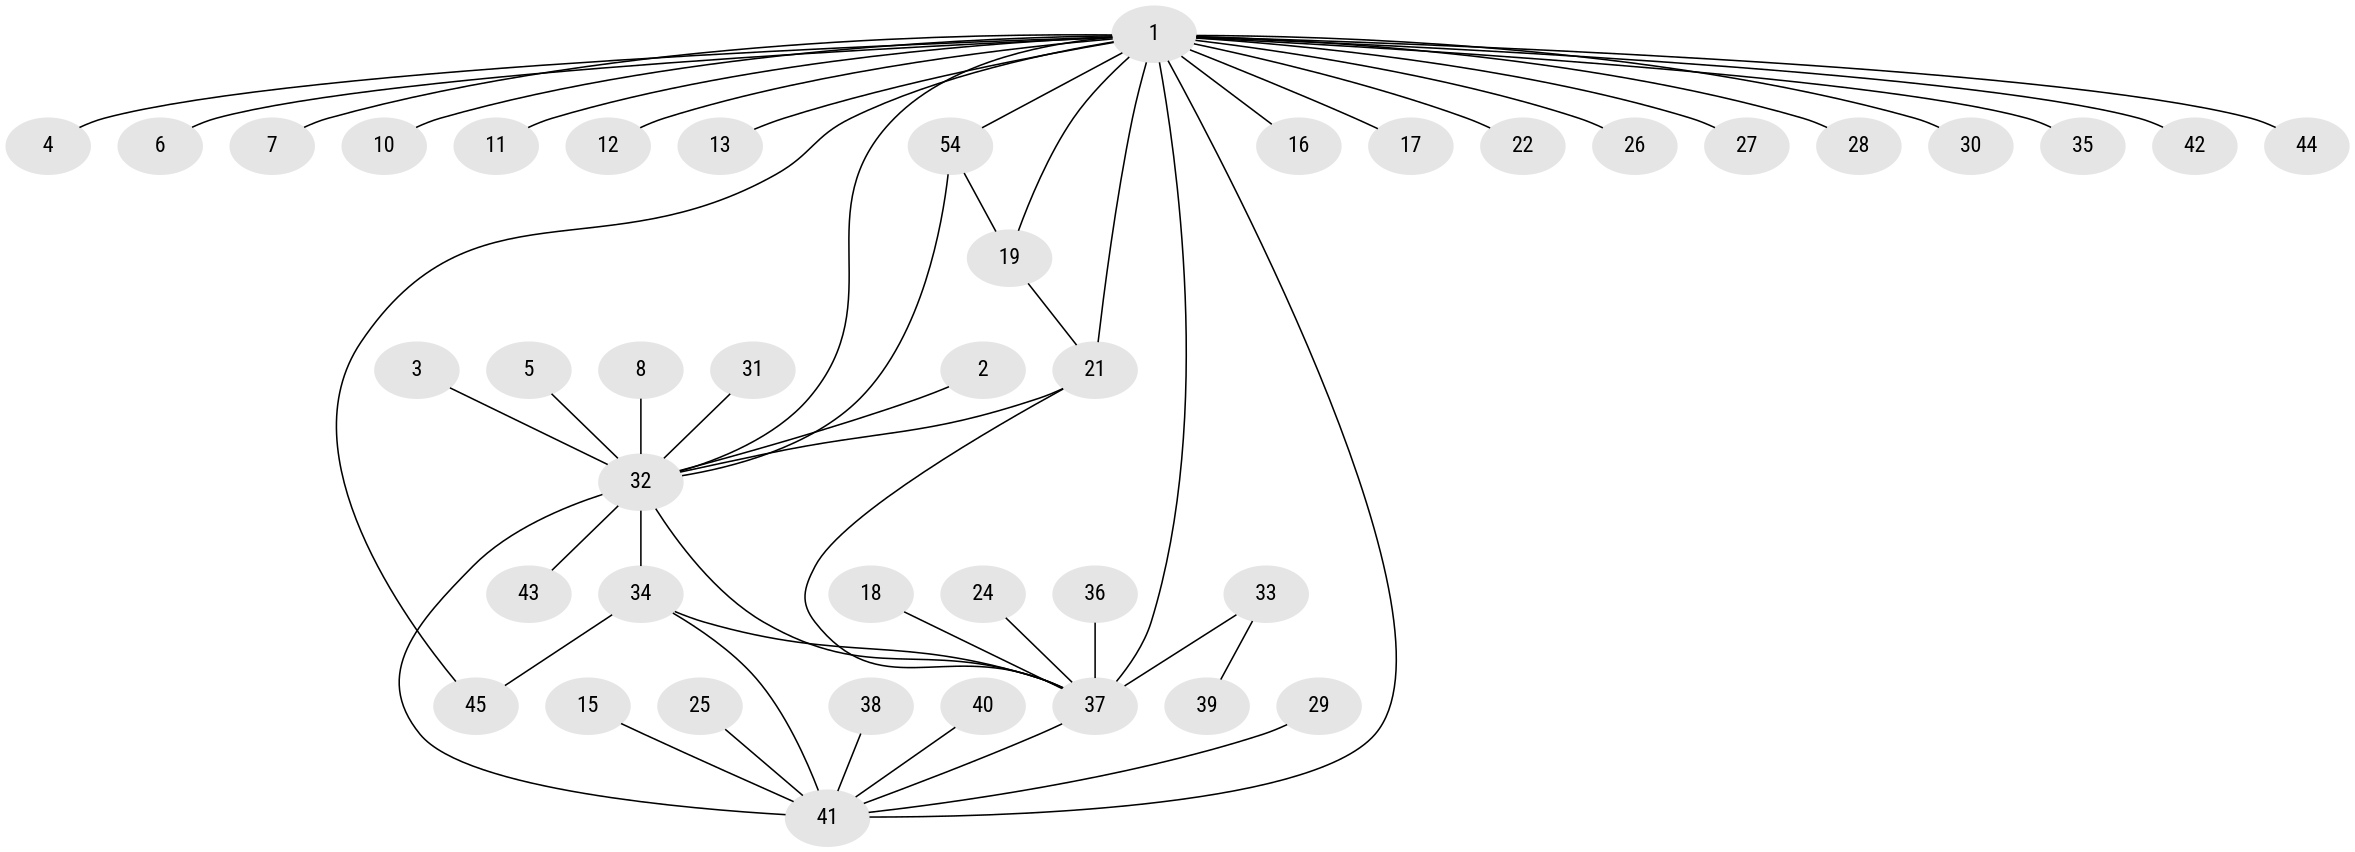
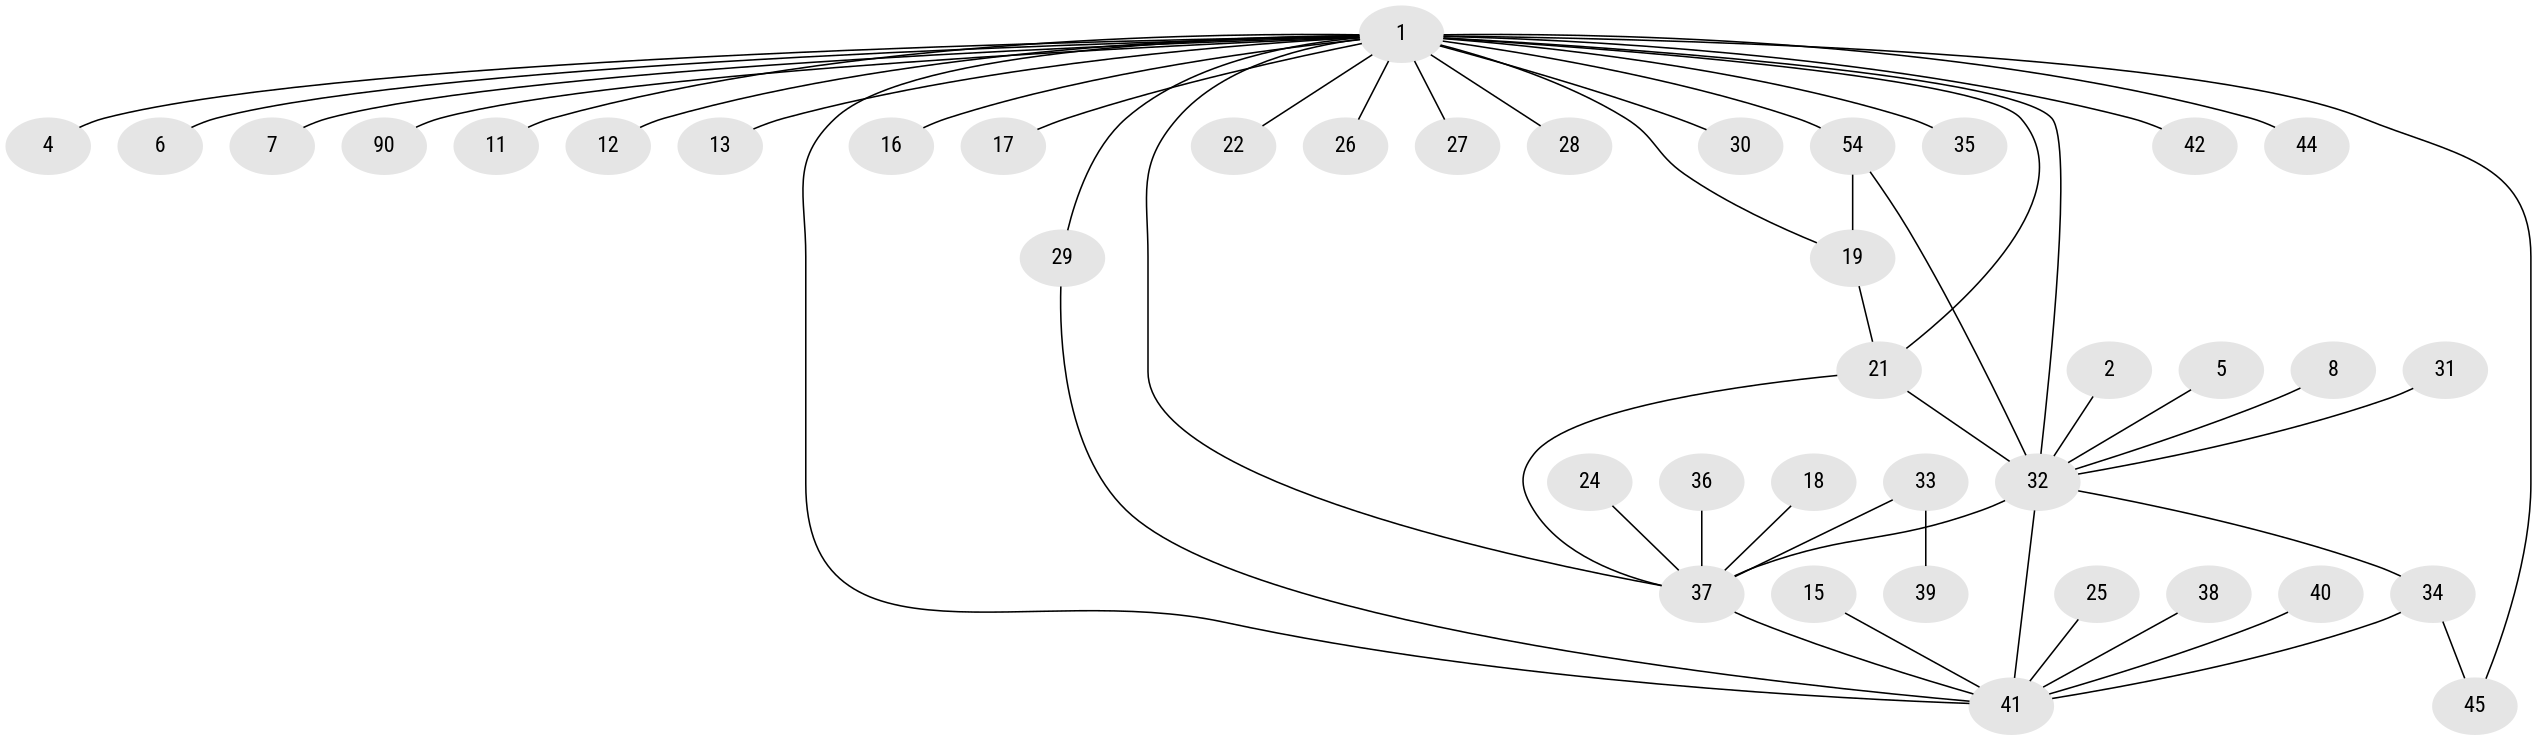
edge "1" -- "29": added
node "10": label "10" -> "90"
node "3": removed
node "43": removed
edge "34" -- "37": removed
